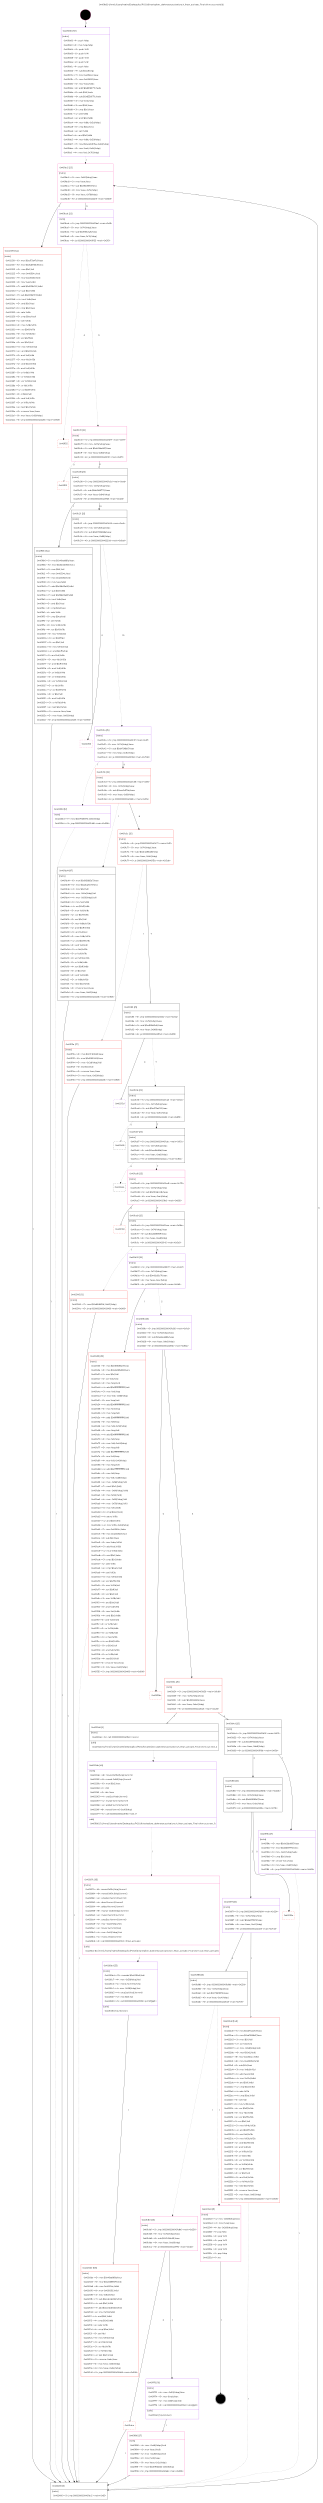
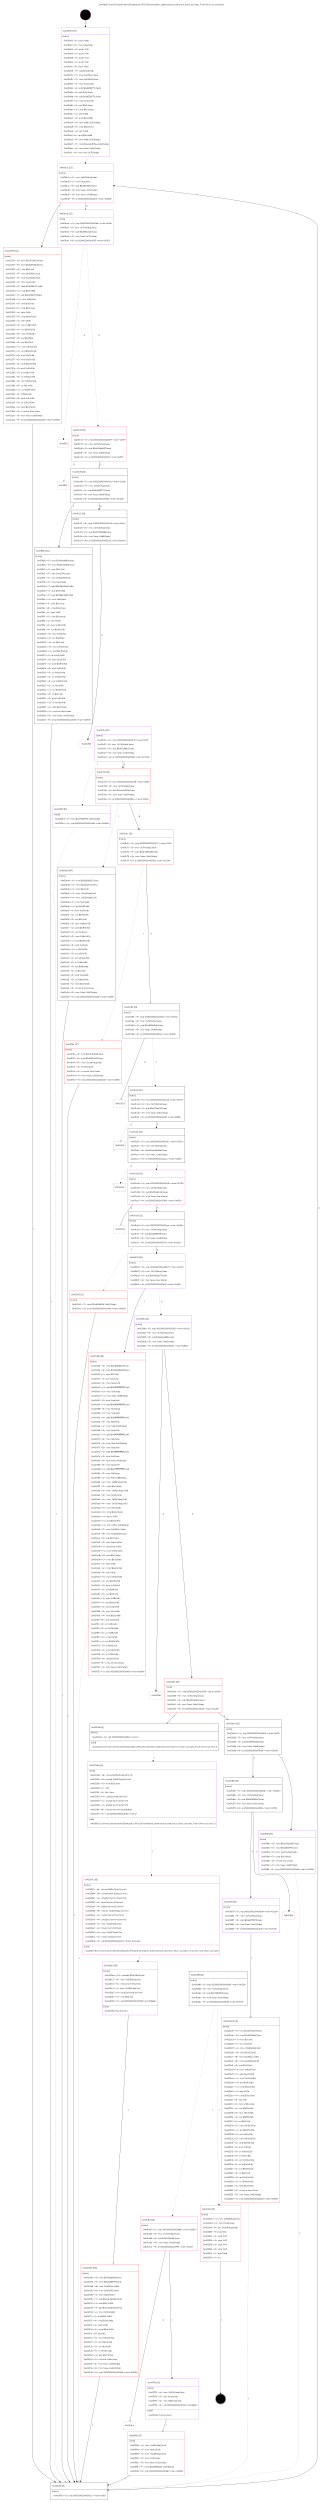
edge "0x401c21 [25]" -> "0x401c3a [25]": removed, label "10"
edge "0x401d7f [25]" -> "0x401d98 [25]": removed, label "2"
edge "0x401dca" -> "0x402466 [5]": now "0x4020de [103]" -> "0x402466 [5]"
